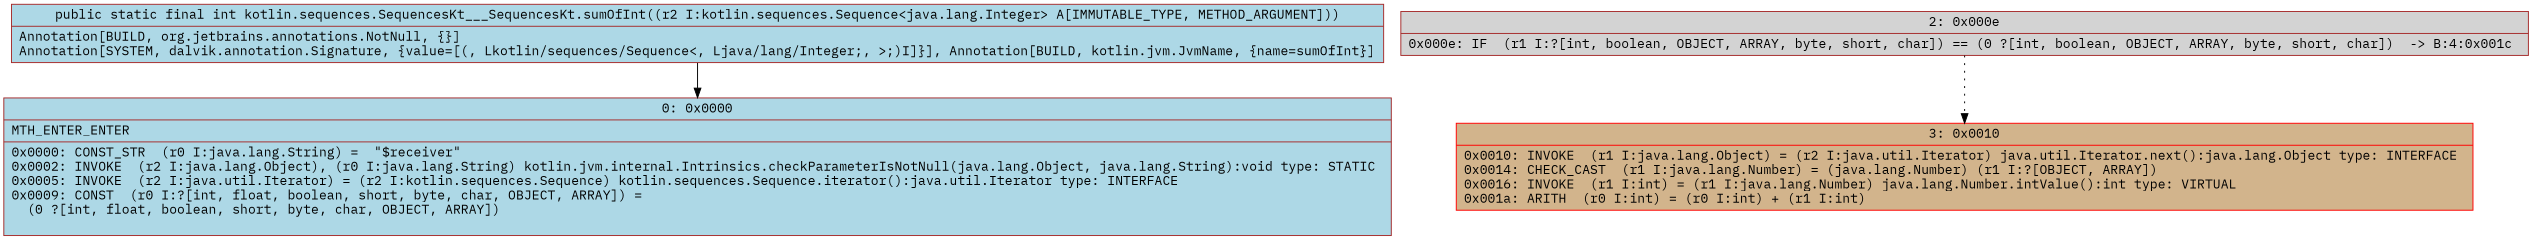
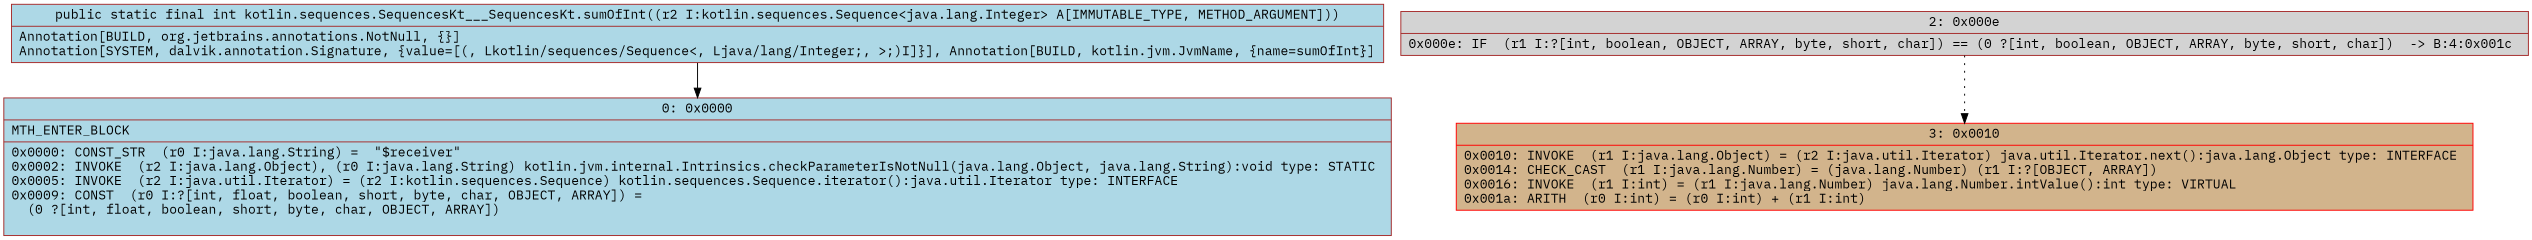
node "0: 0x0000": text "MTH_ENTER_ENTER" -> "MTH_ENTER_BLOCK"
